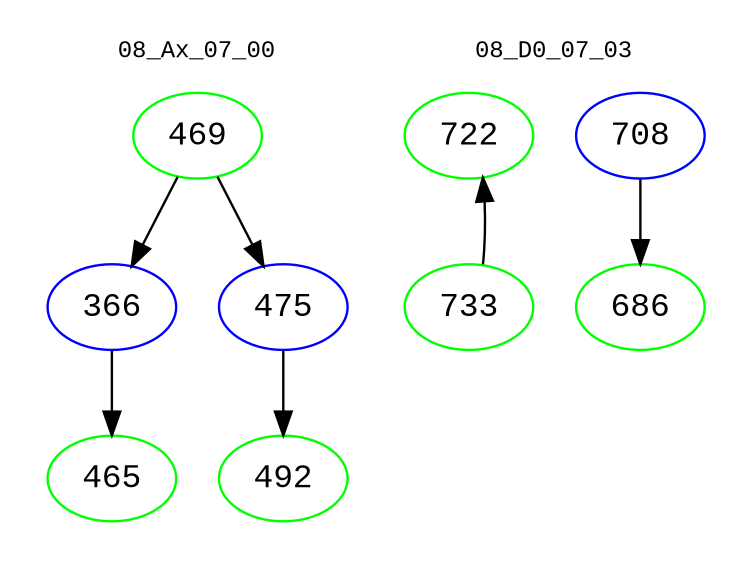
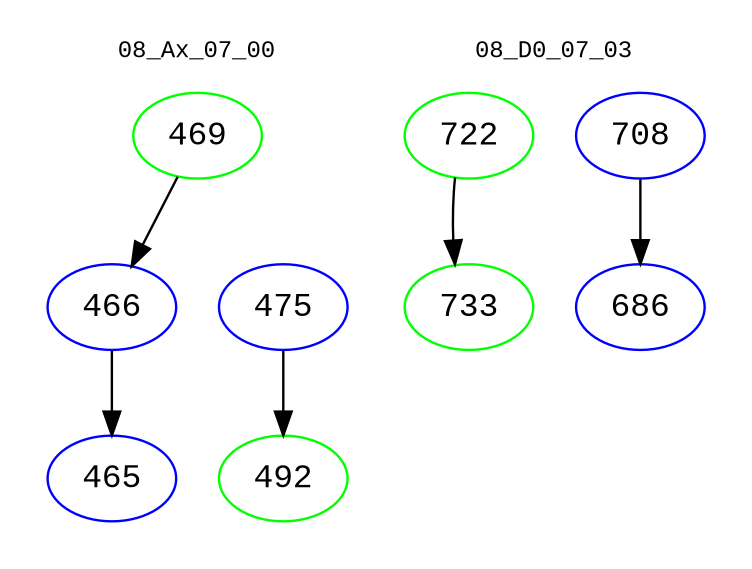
edge "469" -> "475": removed
edge "733" -> "722": reversed
node "366": label "366" -> "466"
node "686": color green -> blue
node "465": color green -> blue
